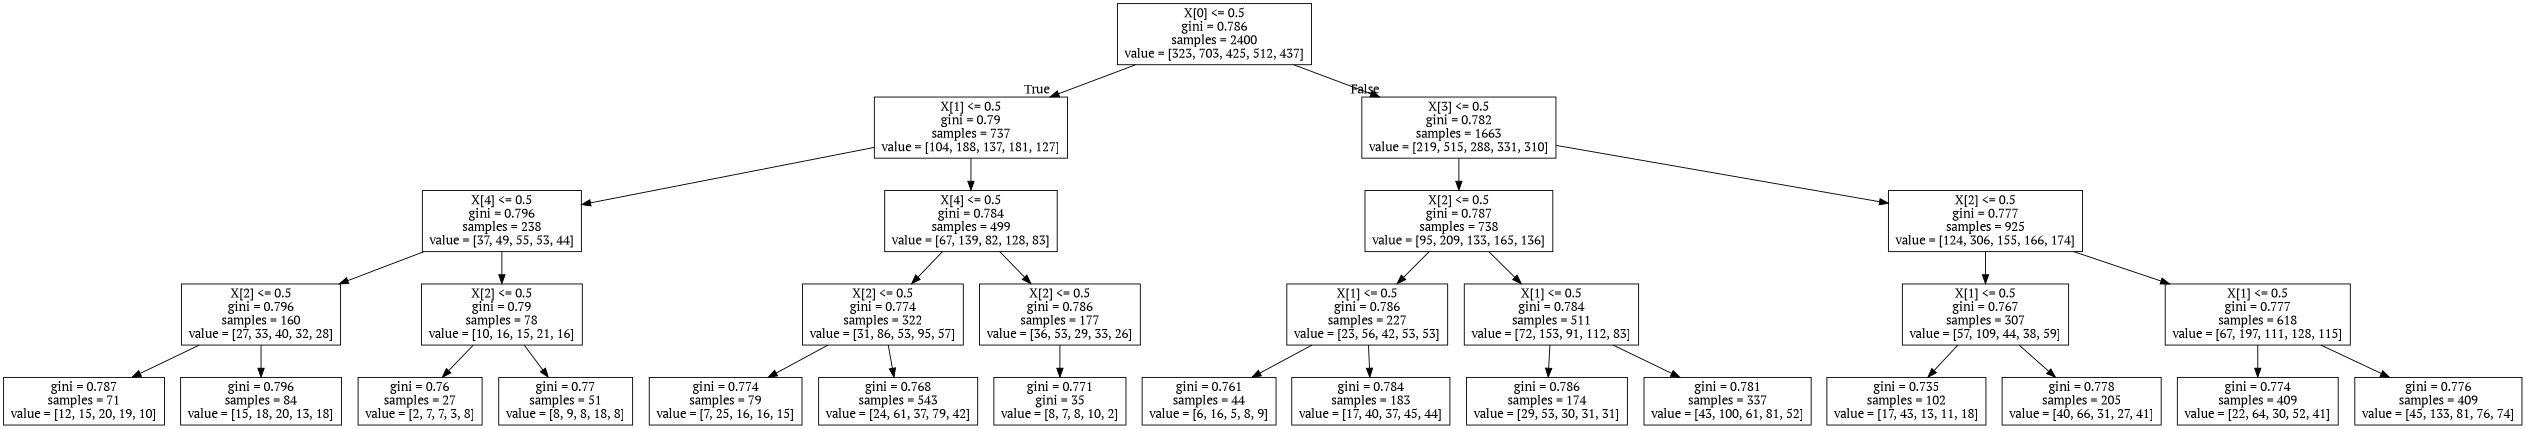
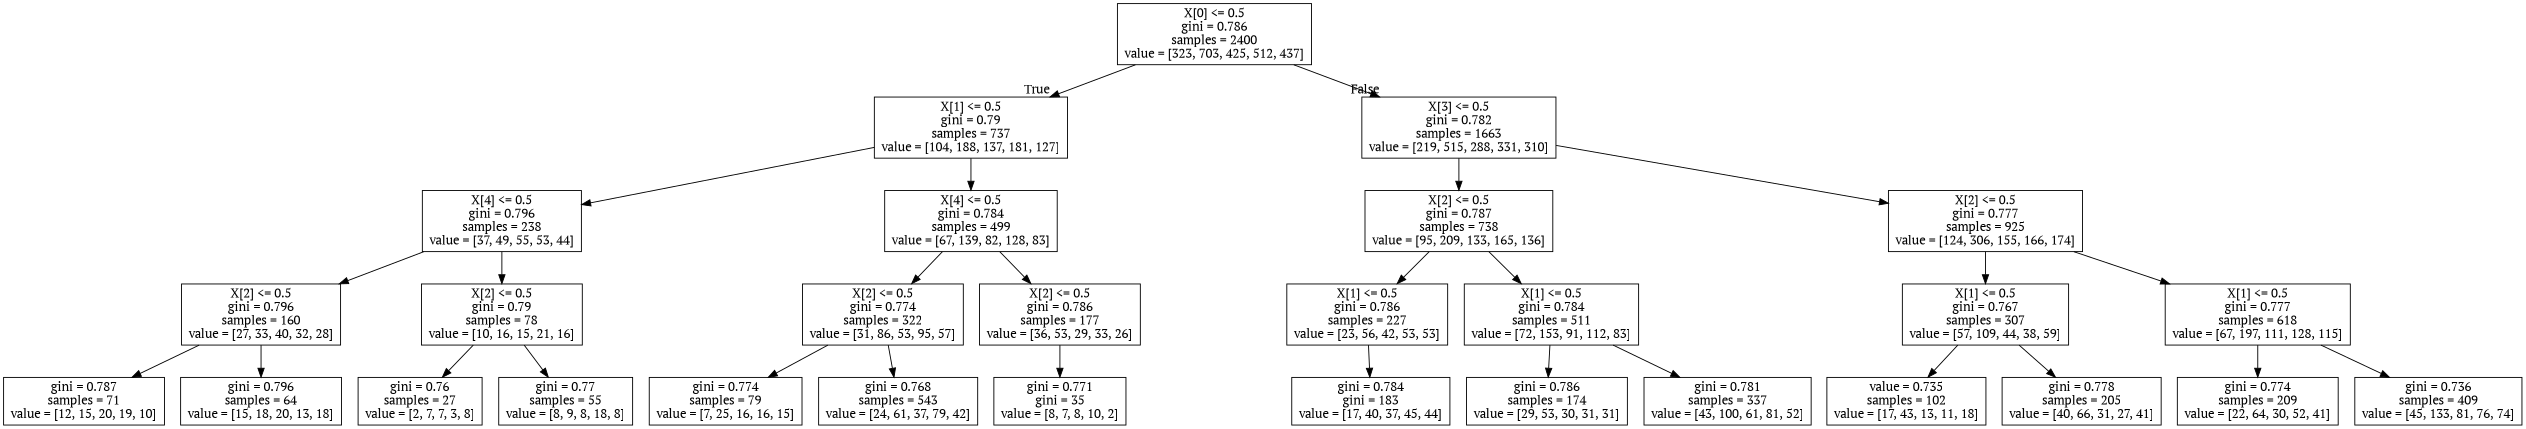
node "gini = 0.796 samples = 84 value = [15, 18, 20, 13, 18]": label "gini = 0.796 samples = 84 value = [15, 18, 20, 13, 18]" -> "gini = 0.796 samples = 64 value = [15, 18, 20, 13, 18]"
node "gini = 0.77 samples = 51 value = [8, 9, 8, 18, 8]": label "gini = 0.77 samples = 51 value = [8, 9, 8, 18, 8]" -> "gini = 0.77 samples = 55 value = [8, 9, 8, 18, 8]"
node "gini = 0.761 samples = 44 value = [6, 16, 5, 8, 9]": removed
node "gini = 0.784 samples = 183 value = [17, 40, 37, 45, 44]": label "gini = 0.784 samples = 183 value = [17, 40, 37, 45, 44]" -> "gini = 0.784 gini = 183 value = [17, 40, 37, 45, 44]"
node "gini = 0.735 samples = 102 value = [17, 43, 13, 11, 18]": label "gini = 0.735 samples = 102 value = [17, 43, 13, 11, 18]" -> "value = 0.735 samples = 102 value = [17, 43, 13, 11, 18]"
node "gini = 0.774 samples = 409 value = [22, 64, 30, 52, 41]": label "gini = 0.774 samples = 409 value = [22, 64, 30, 52, 41]" -> "gini = 0.774 samples = 209 value = [22, 64, 30, 52, 41]"
node "gini = 0.776 samples = 409 value = [45, 133, 81, 76, 74]": label "gini = 0.776 samples = 409 value = [45, 133, 81, 76, 74]" -> "gini = 0.736 samples = 409 value = [45, 133, 81, 76, 74]"
